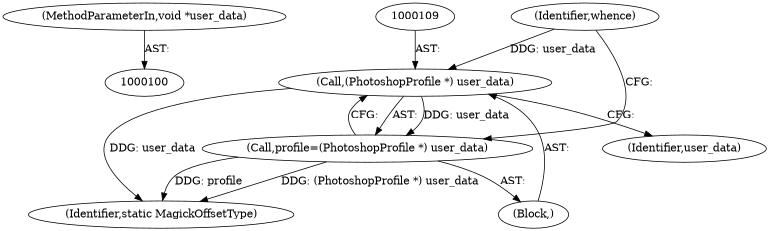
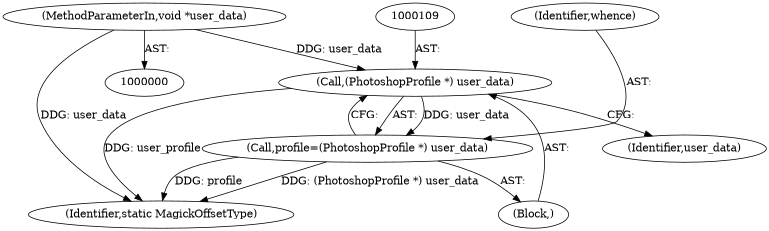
edge "(Identifier,whence)" -> "(Call,(PhotoshopProfile *) user_data)": now "(MethodParameterIn,void *user_data)" -> "(Call,(PhotoshopProfile *) user_data)"
node "1000100": label "1000100" -> "1000000"
edge "(Identifier,whence)" -> "(Call,profile=(PhotoshopProfile *) user_data)": label "CFG: " -> "AST: "
edge "(MethodParameterIn,void *user_data)" -> "(Identifier,static MagickOffsetType)": added, label "DDG: user_data"
edge "(Call,(PhotoshopProfile *) user_data)" -> "(Identifier,static MagickOffsetType)": label "DDG: user_data" -> "DDG: user_profile"
